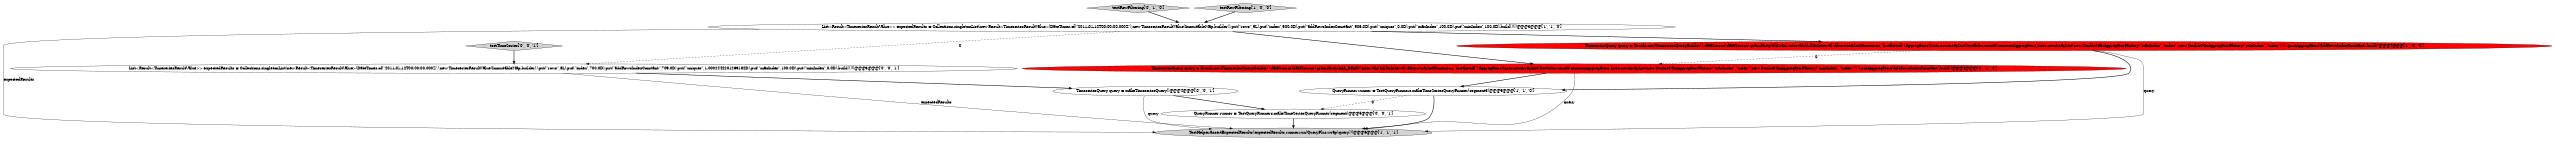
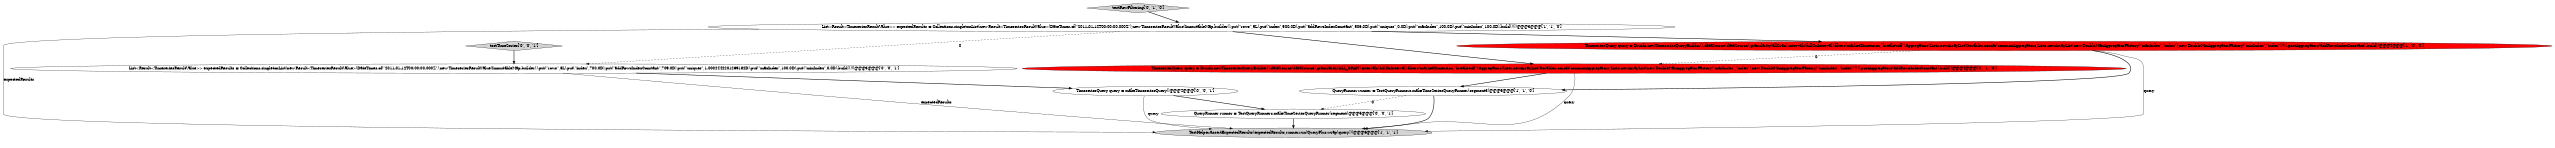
node "testRowFiltering['1', '0', '0']": removed
